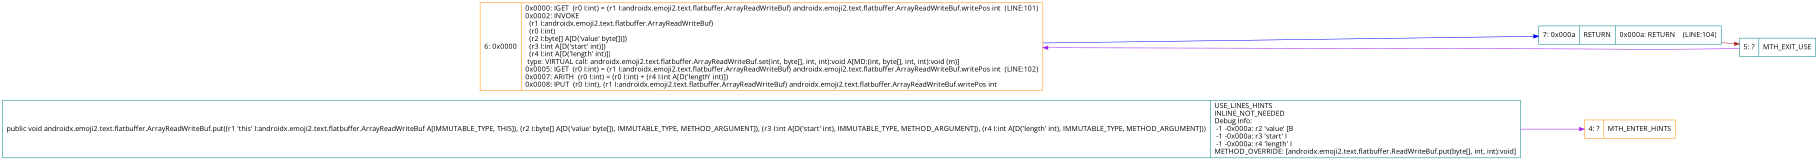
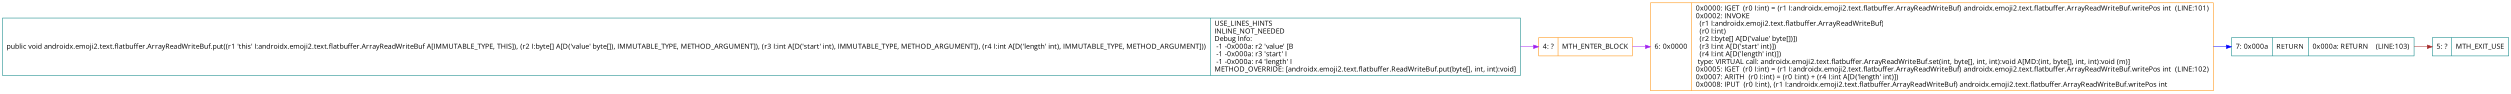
node "7: 0x000a": text "0x000a: RETURN    (LINE:104)" -> "0x000a: RETURN    (LINE:103)"
edge "5: ?" -> "6: 0x0000": now "4: ?" -> "6: 0x0000"
node "4: ?": text "MTH_ENTER_HINTS" -> "MTH_ENTER_BLOCK"
